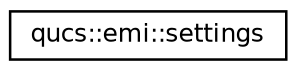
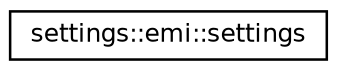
node "qucs::emi::settings": label "qucs::emi::settings" -> "settings::emi::settings"
